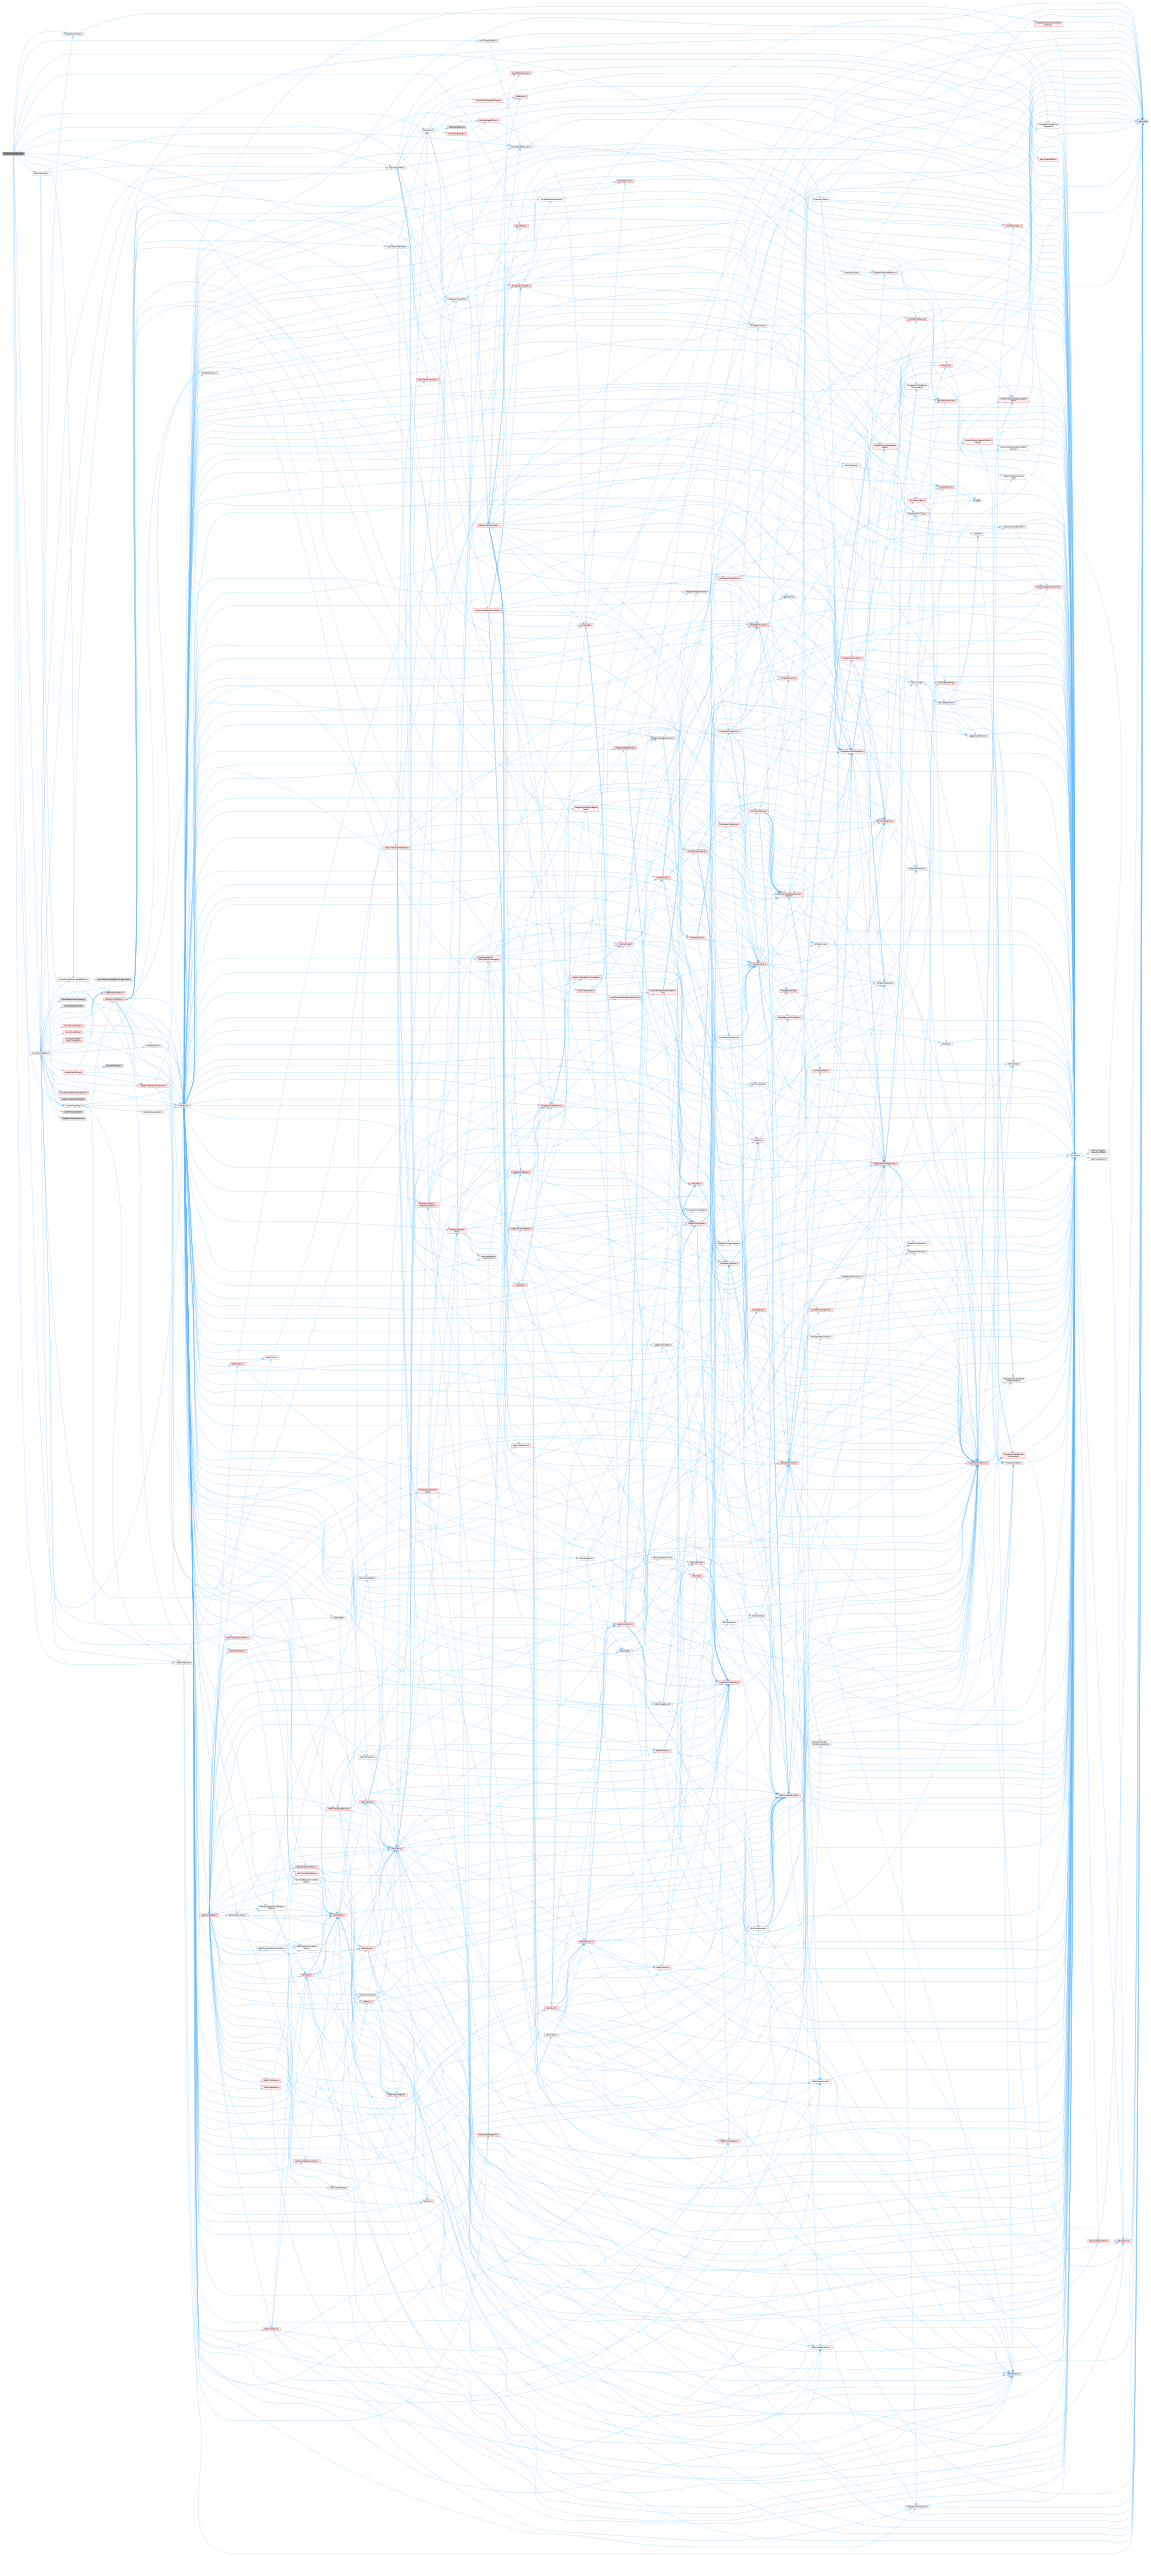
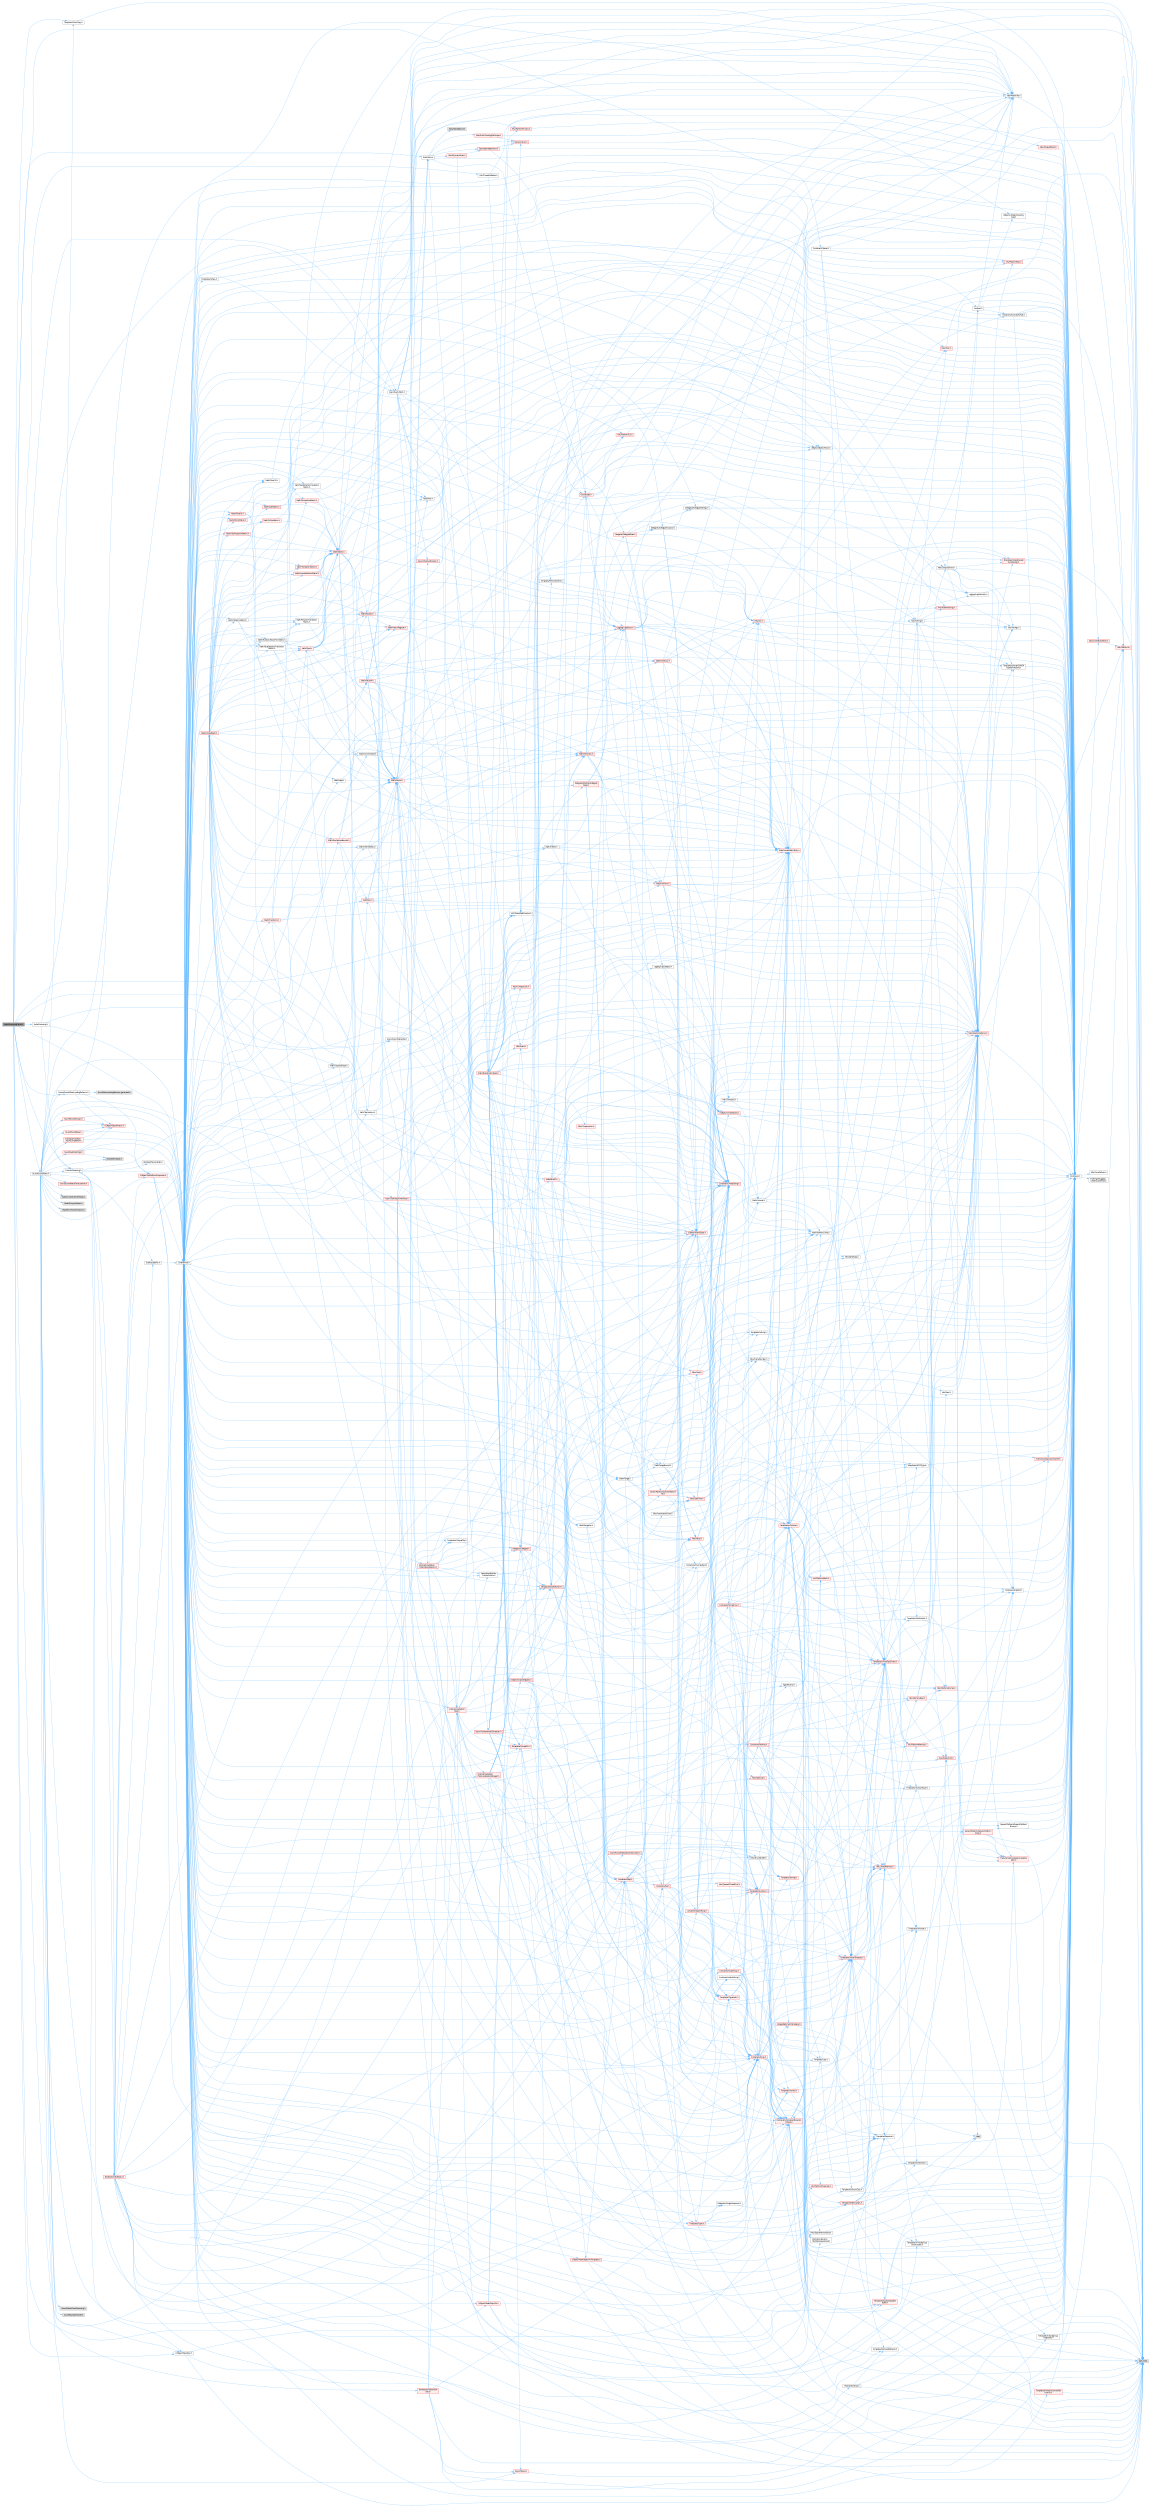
node "ScaleMatrix.h": label "ScaleMatrix.h" -> "StatsCommon.h"
edge "CoreMinimal.h" -> "Misc/OutputDevice.h": added
